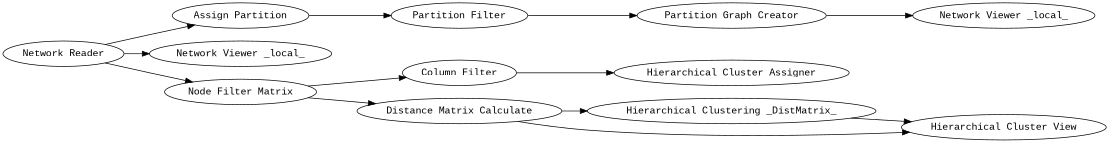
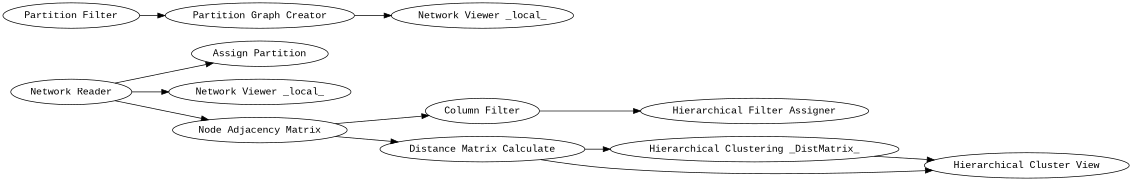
edge "Assign Partition" -> "Partition Filter": removed
node "Hierarchical Cluster Assigner": label "Hierarchical Cluster Assigner" -> "Hierarchical Filter Assigner"
node "Node Filter Matrix": label "Node Filter Matrix" -> "Node Adjacency Matrix"
